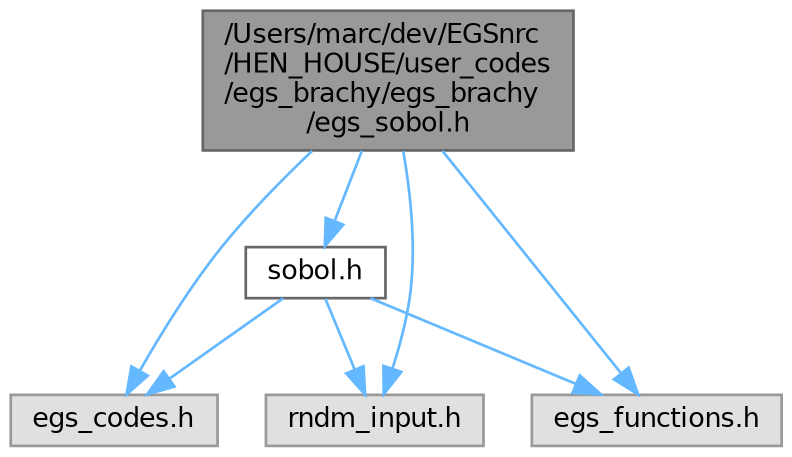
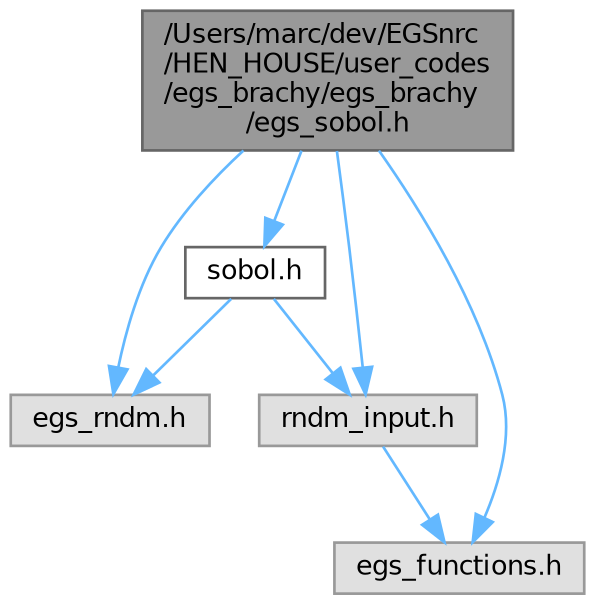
edge "sobol.h" -> "egs_functions.h": now "rndm_input.h" -> "egs_functions.h"
node "egs_codes.h": label "egs_codes.h" -> "egs_rndm.h"
